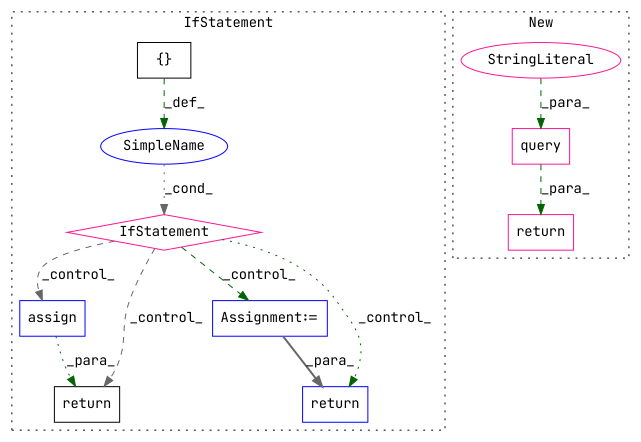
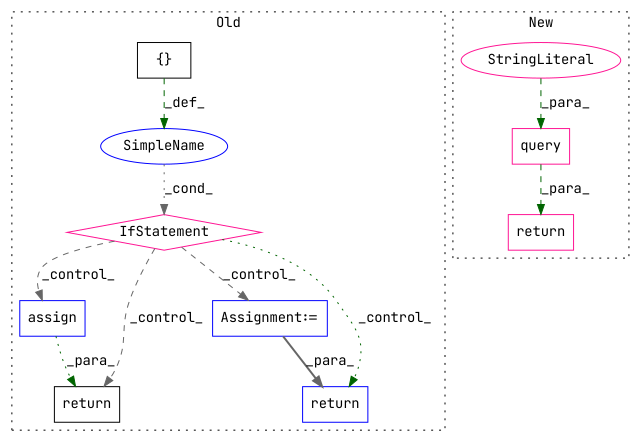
cluster "IfStatement": label "IfStatement" -> "Old"
edge "IfStatement" -> "Assignment:=": color darkgreen -> gray40
